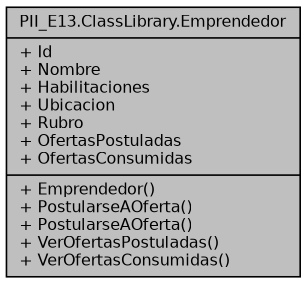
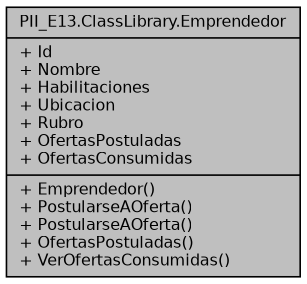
node "PII_E13.ClassLibrary.Emprendedor": text "+ VerOfertasPostuladas()" -> "+ OfertasPostuladas()"
